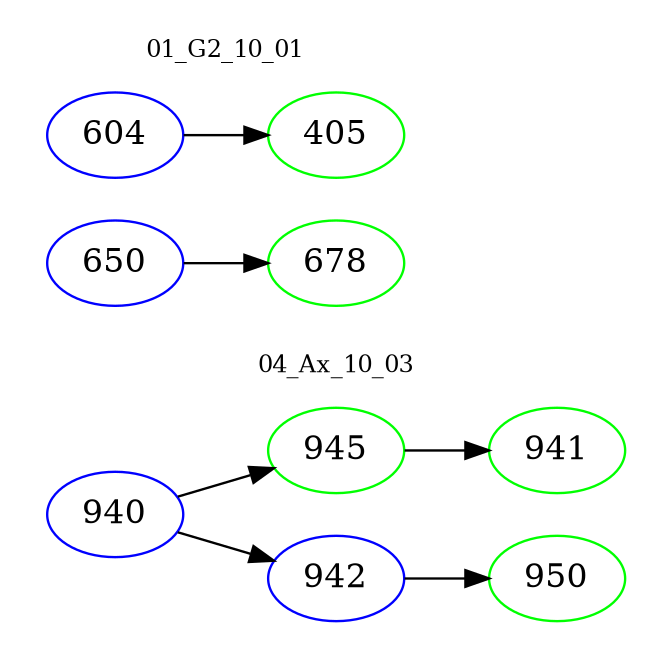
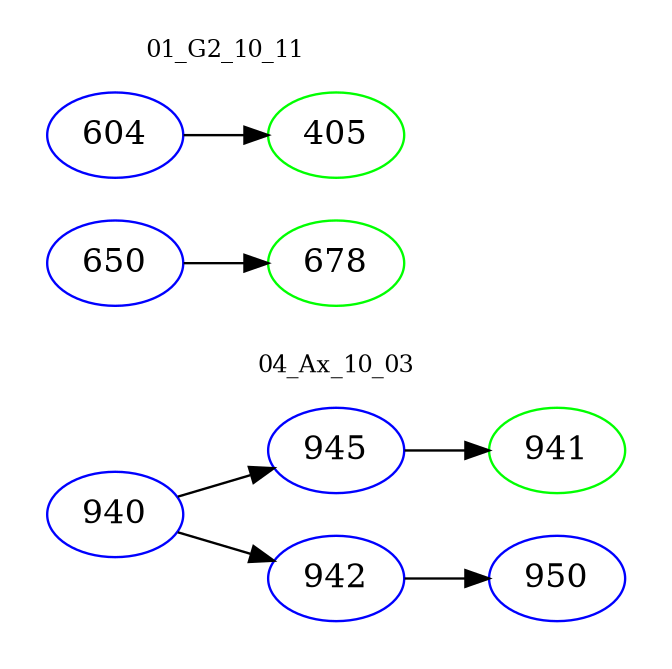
cluster "01_G2_10_01": label "01_G2_10_01" -> "01_G2_10_11"
node "945": color green -> blue
node "950": color green -> blue
